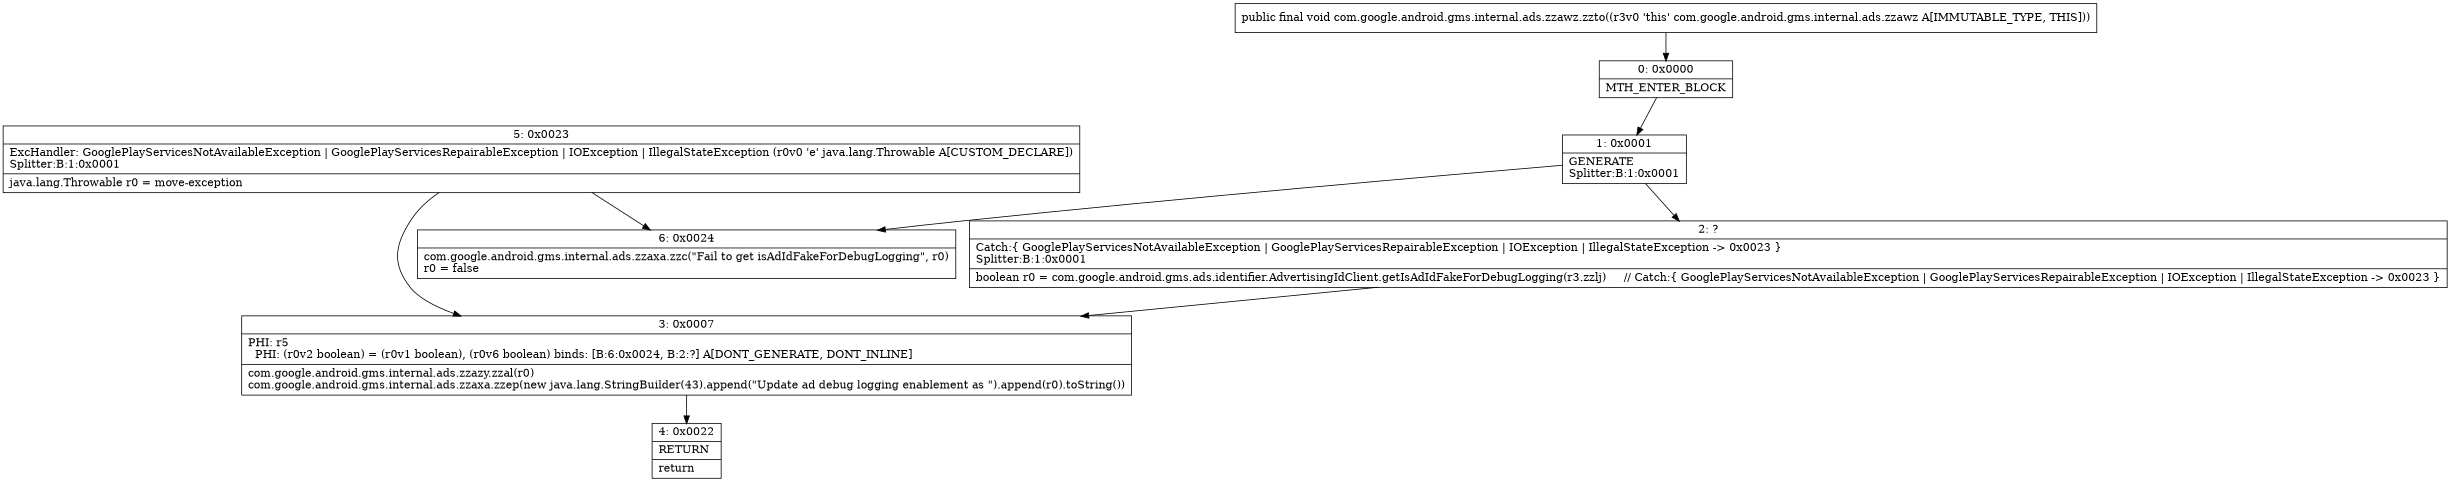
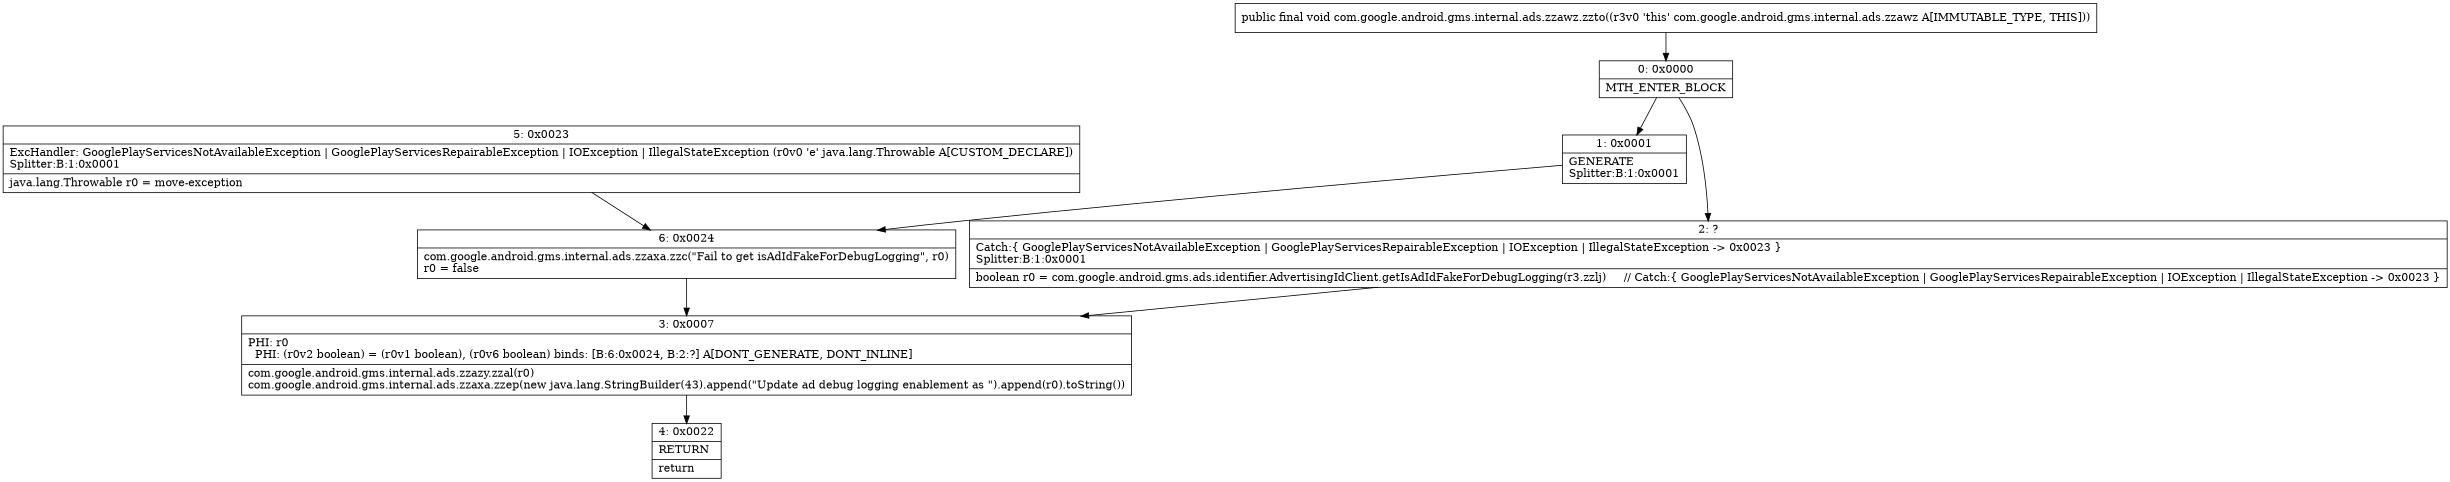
edge "1: 0x0001" -> "2: ?": now "0: 0x0000" -> "2: ?"
edge "5: 0x0023" -> "3: 0x0007": now "6: 0x0024" -> "3: 0x0007"
node "3: 0x0007": text "PHI: r5" -> "PHI: r0"
